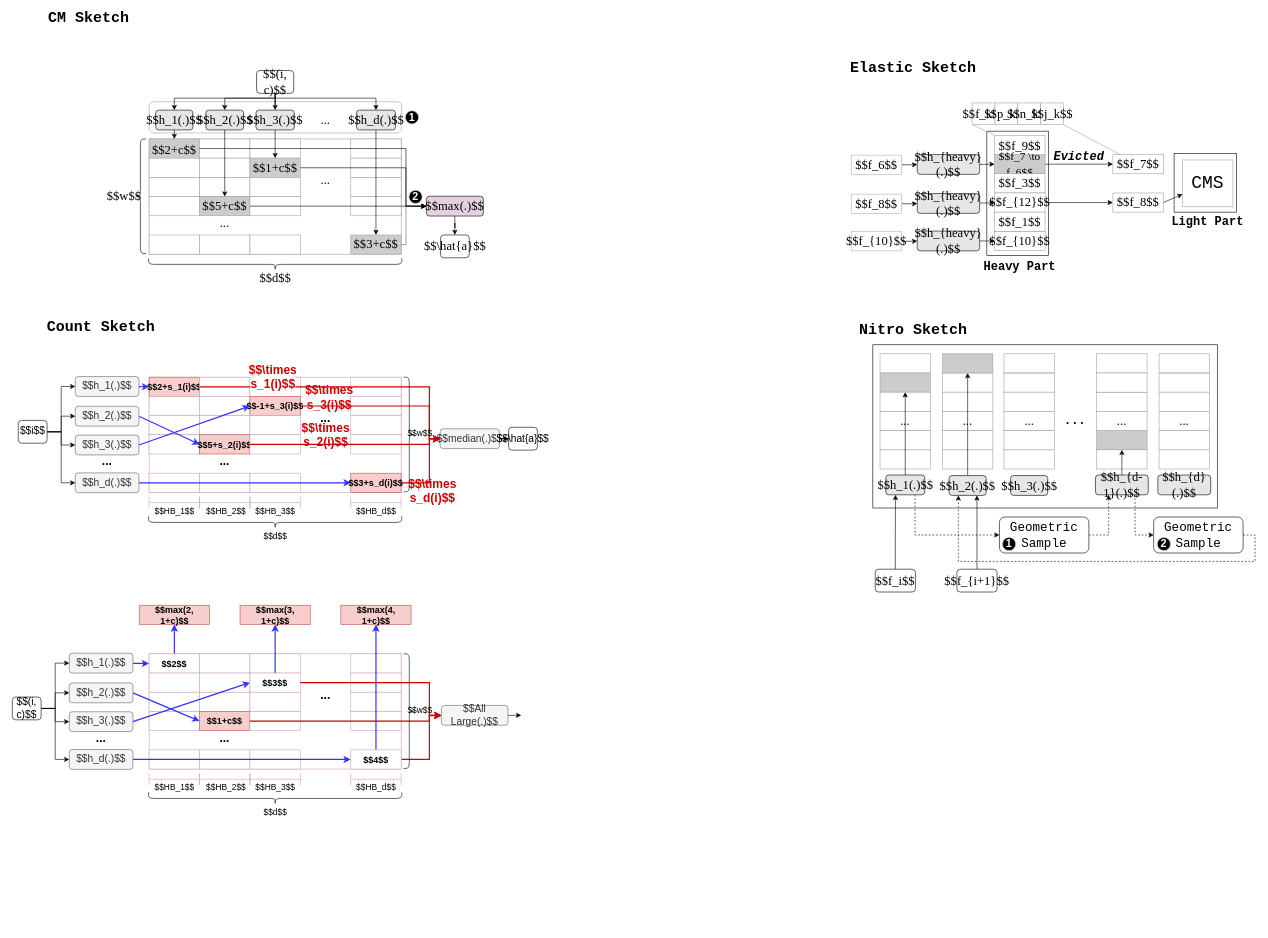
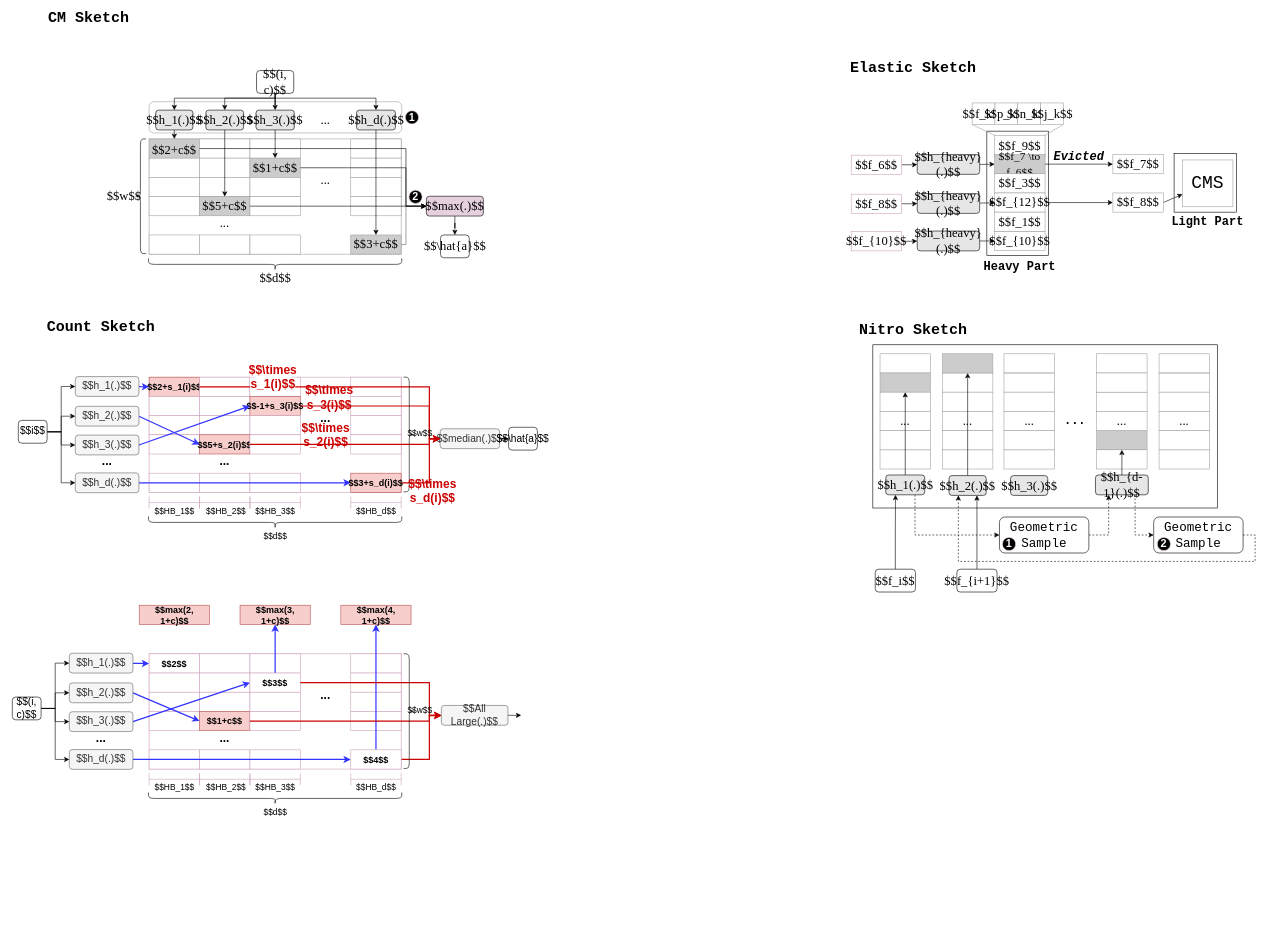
edge "$$j_k$$" -- "$$f_7$$": now "$$j_k$$" -- "$$f_9$$"
node "$$h_{d}(.)$$": removed
edge "$$2$$" -> "$$max(2, 1+c)$$": removed
